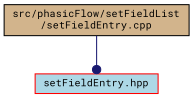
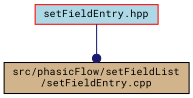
edge "src/phasicFlow/setFieldList /setFieldEntry.cpp" -> "setFieldEntry.hpp": reversed
